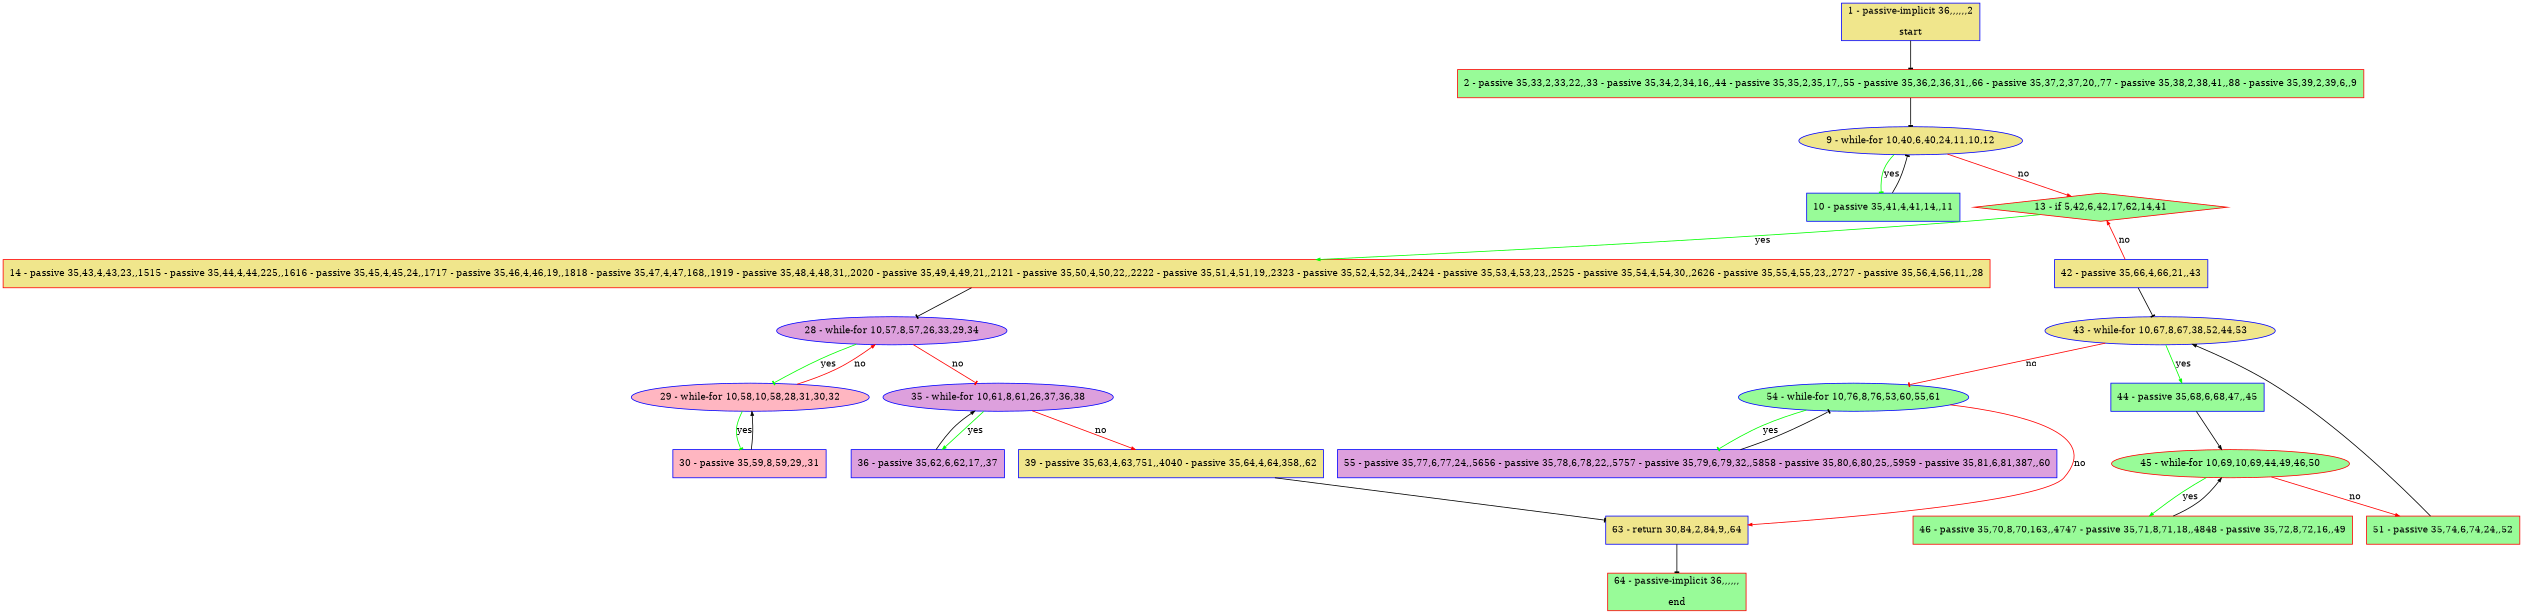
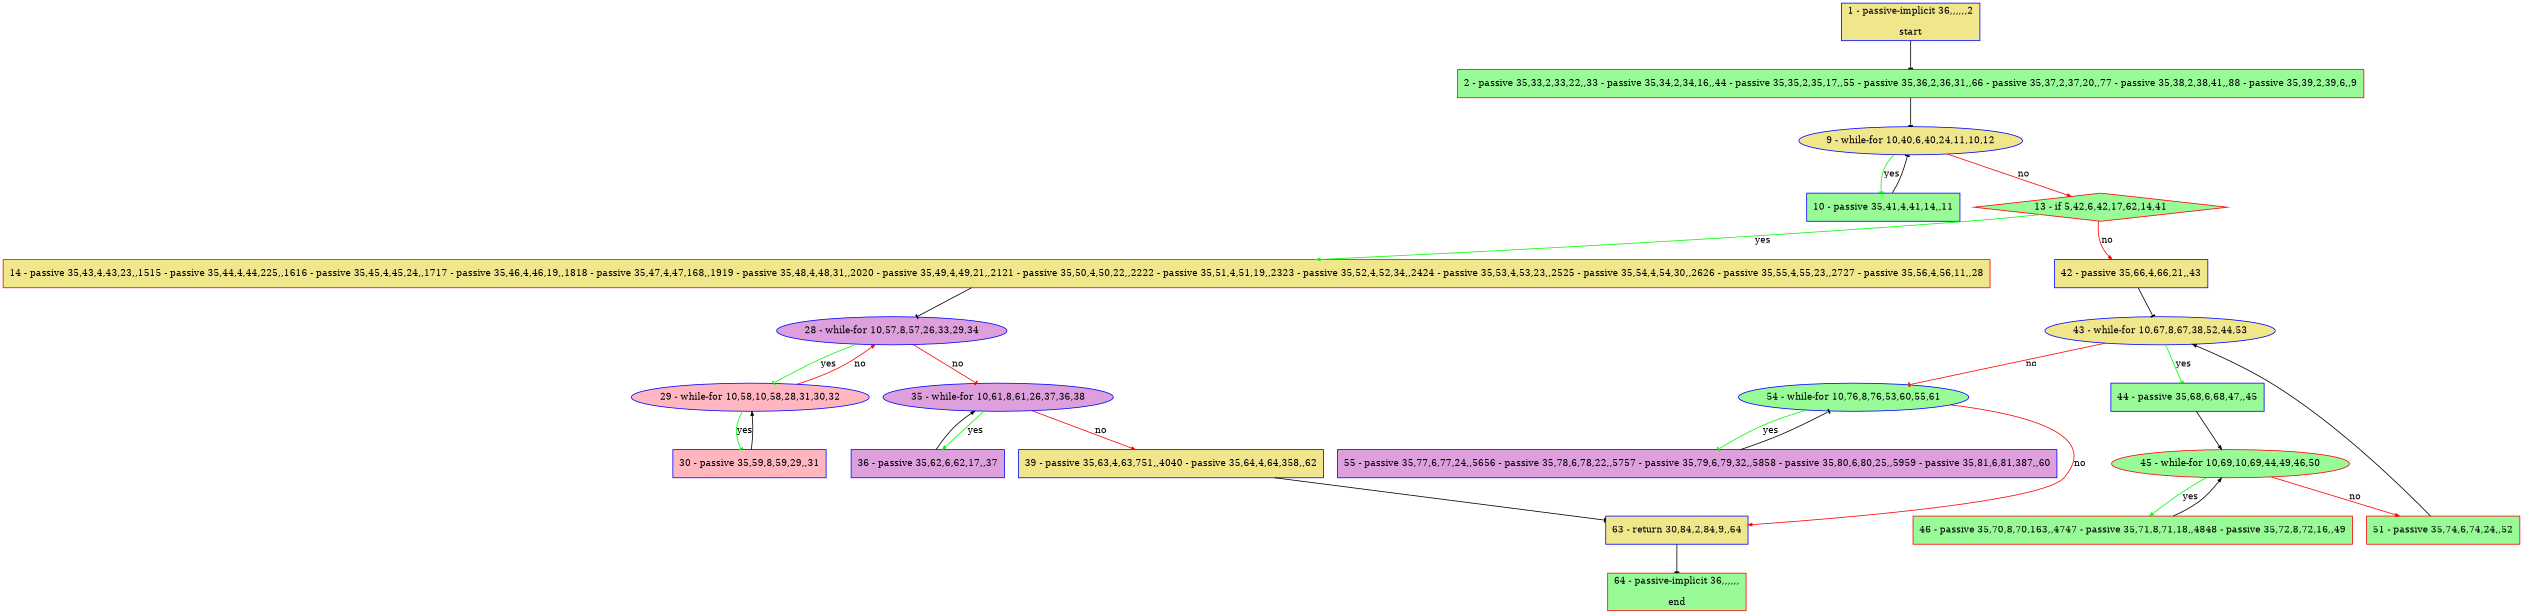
edge "42 - passive 35,66,4,66,21,,43" -> "13 - if 5,42,6,42,17,62,14,41": reversed
edge "43 - while-for 10,67,8,67,38,52,44,53" -> "44 - passive 35,68,6,68,47,,45": arrowhead normal -> tee
